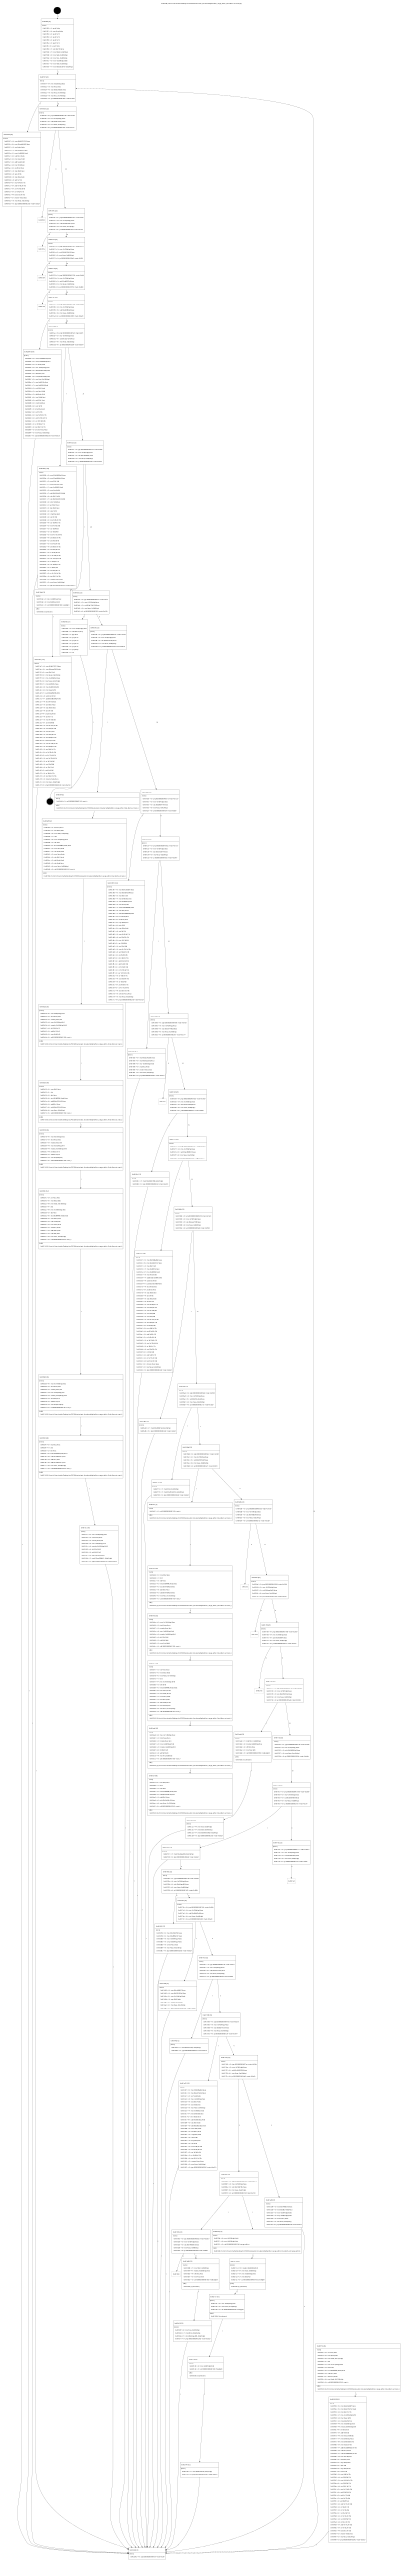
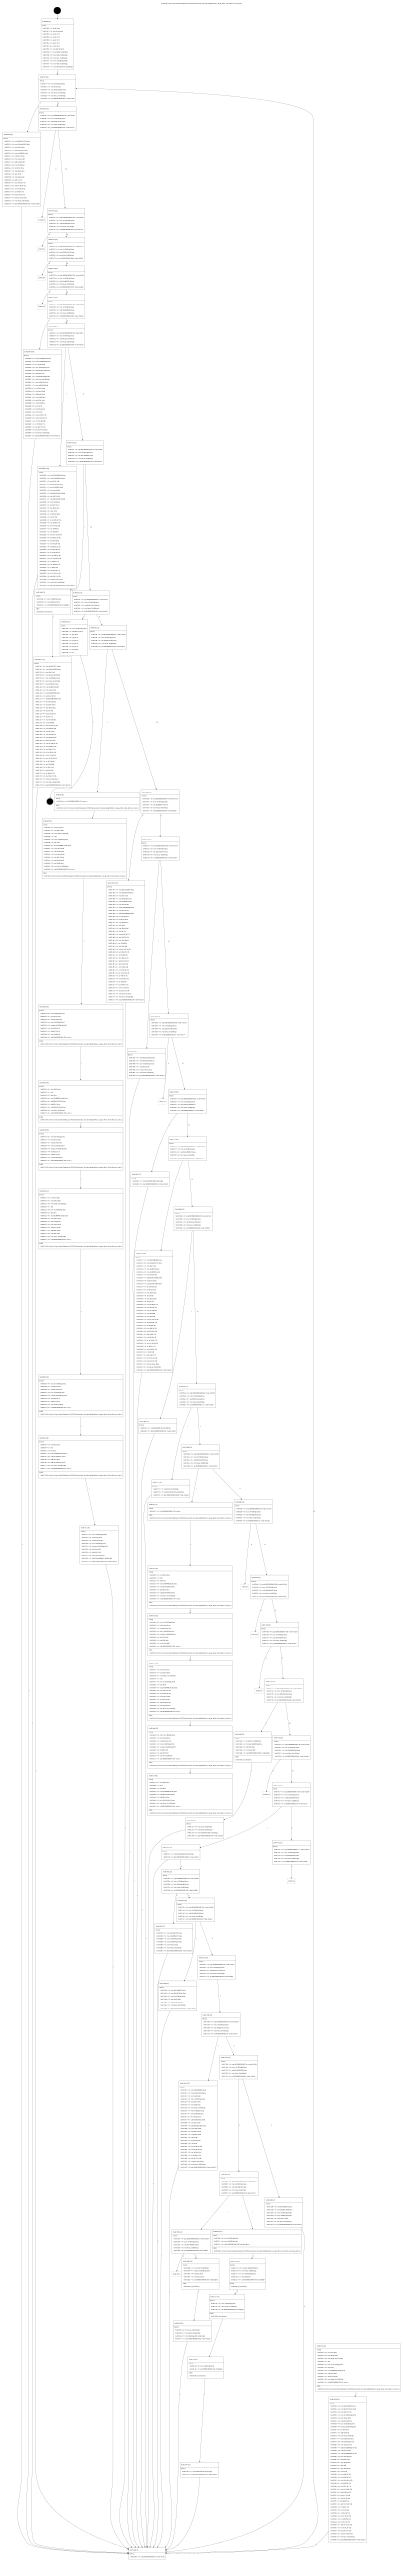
node "0x40232e": added
node "0x401ffd [12]": removed
